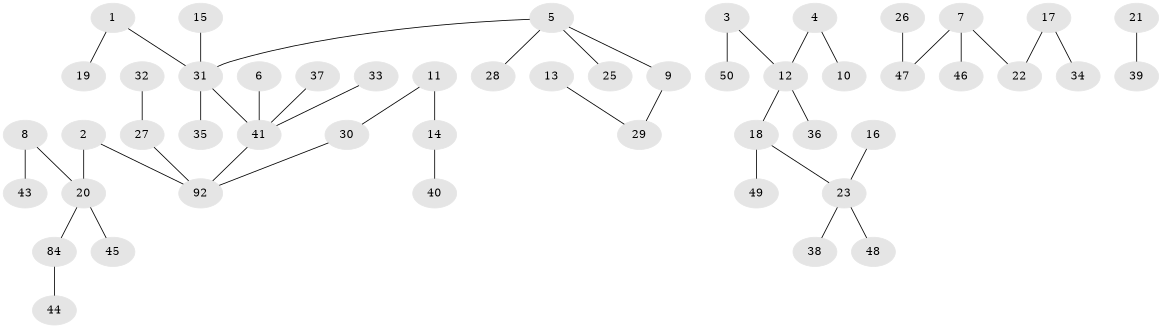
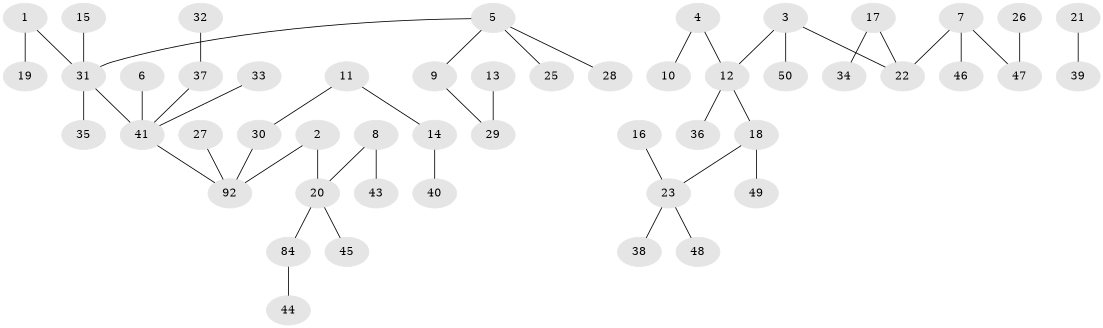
edge "3" -- "22": added
edge "32" -- "27": now "32" -- "37"
